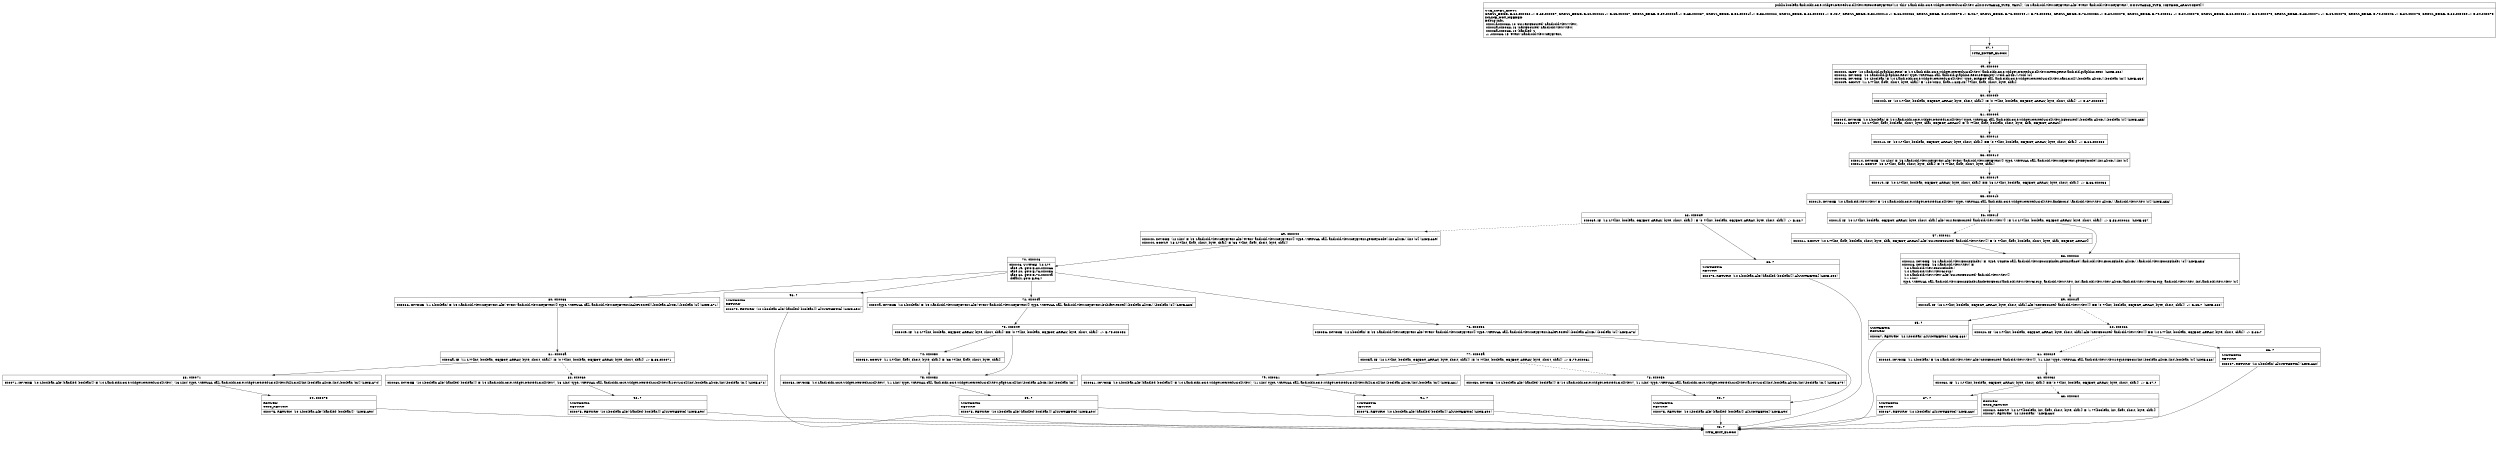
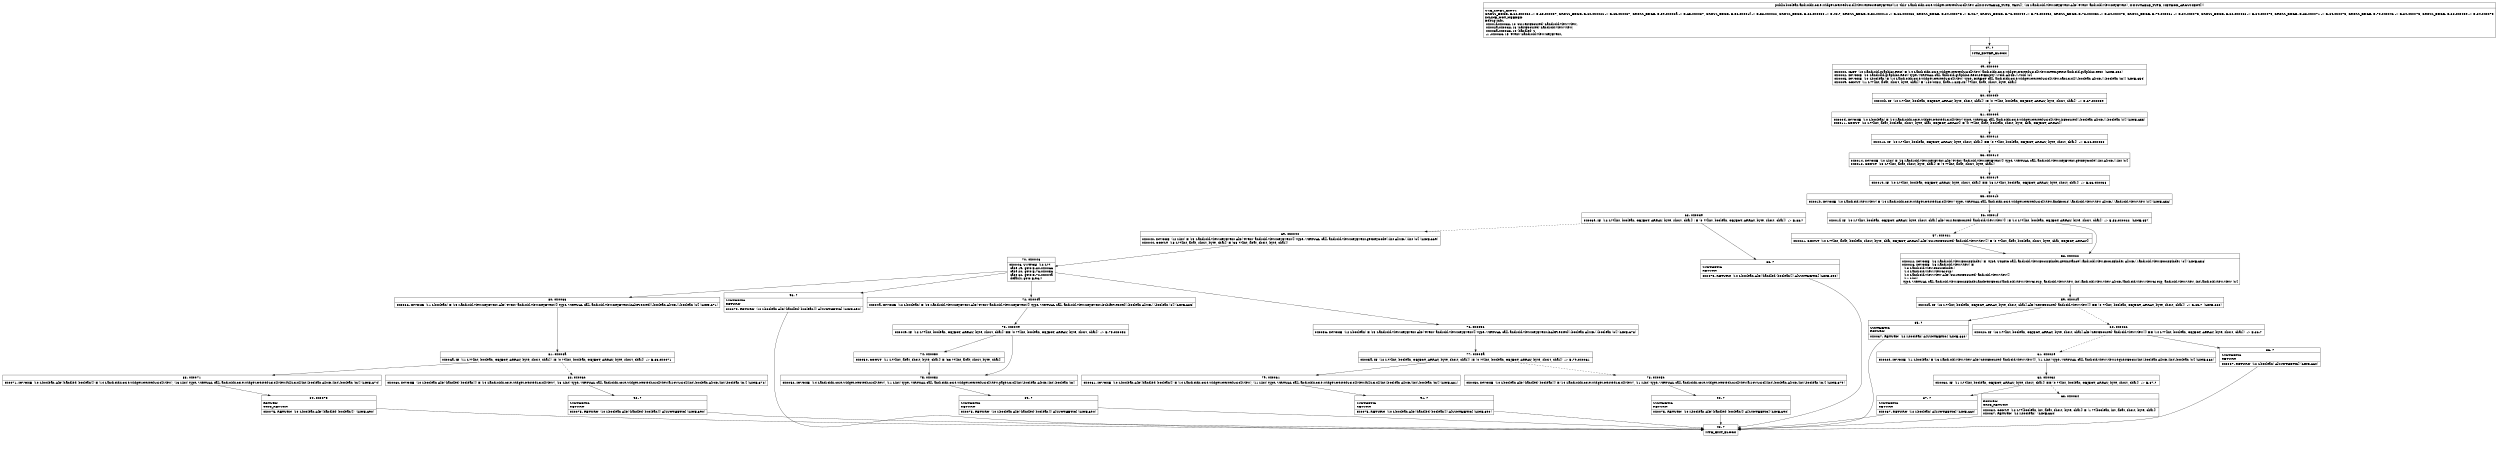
edge "76: 0x0056" -> "90: ?": now "76: 0x0056" -> "77: 0x005a"
